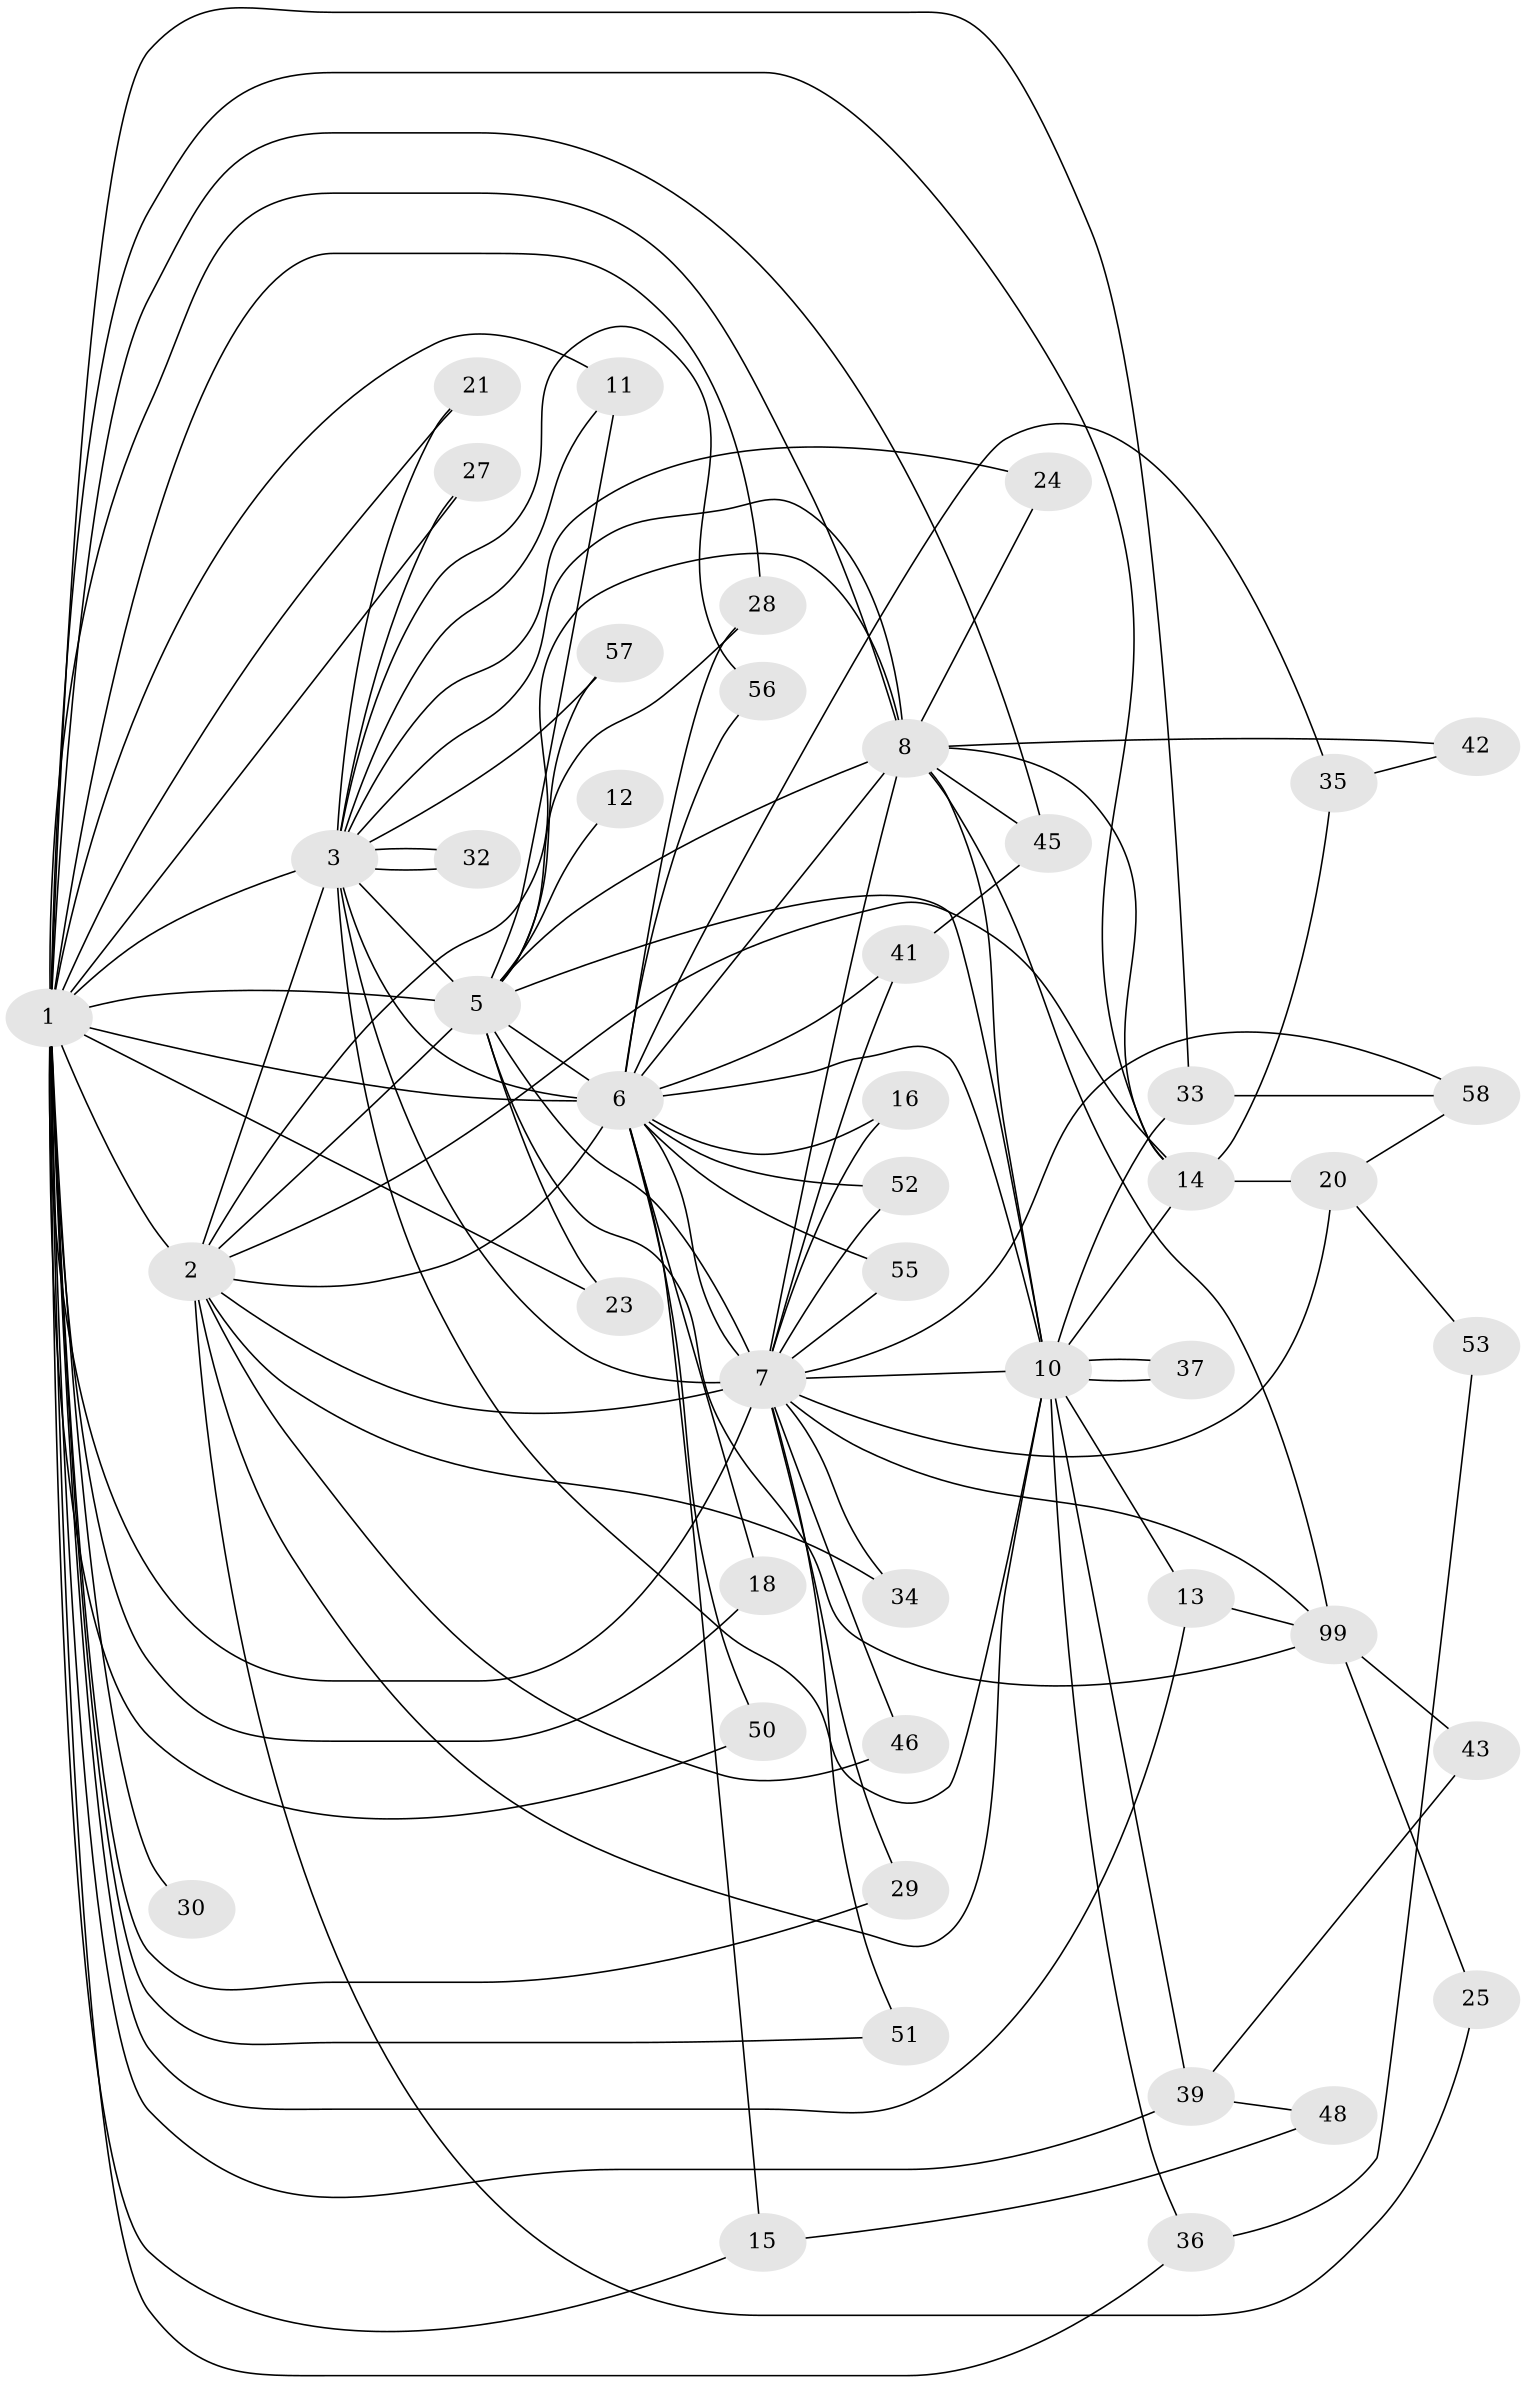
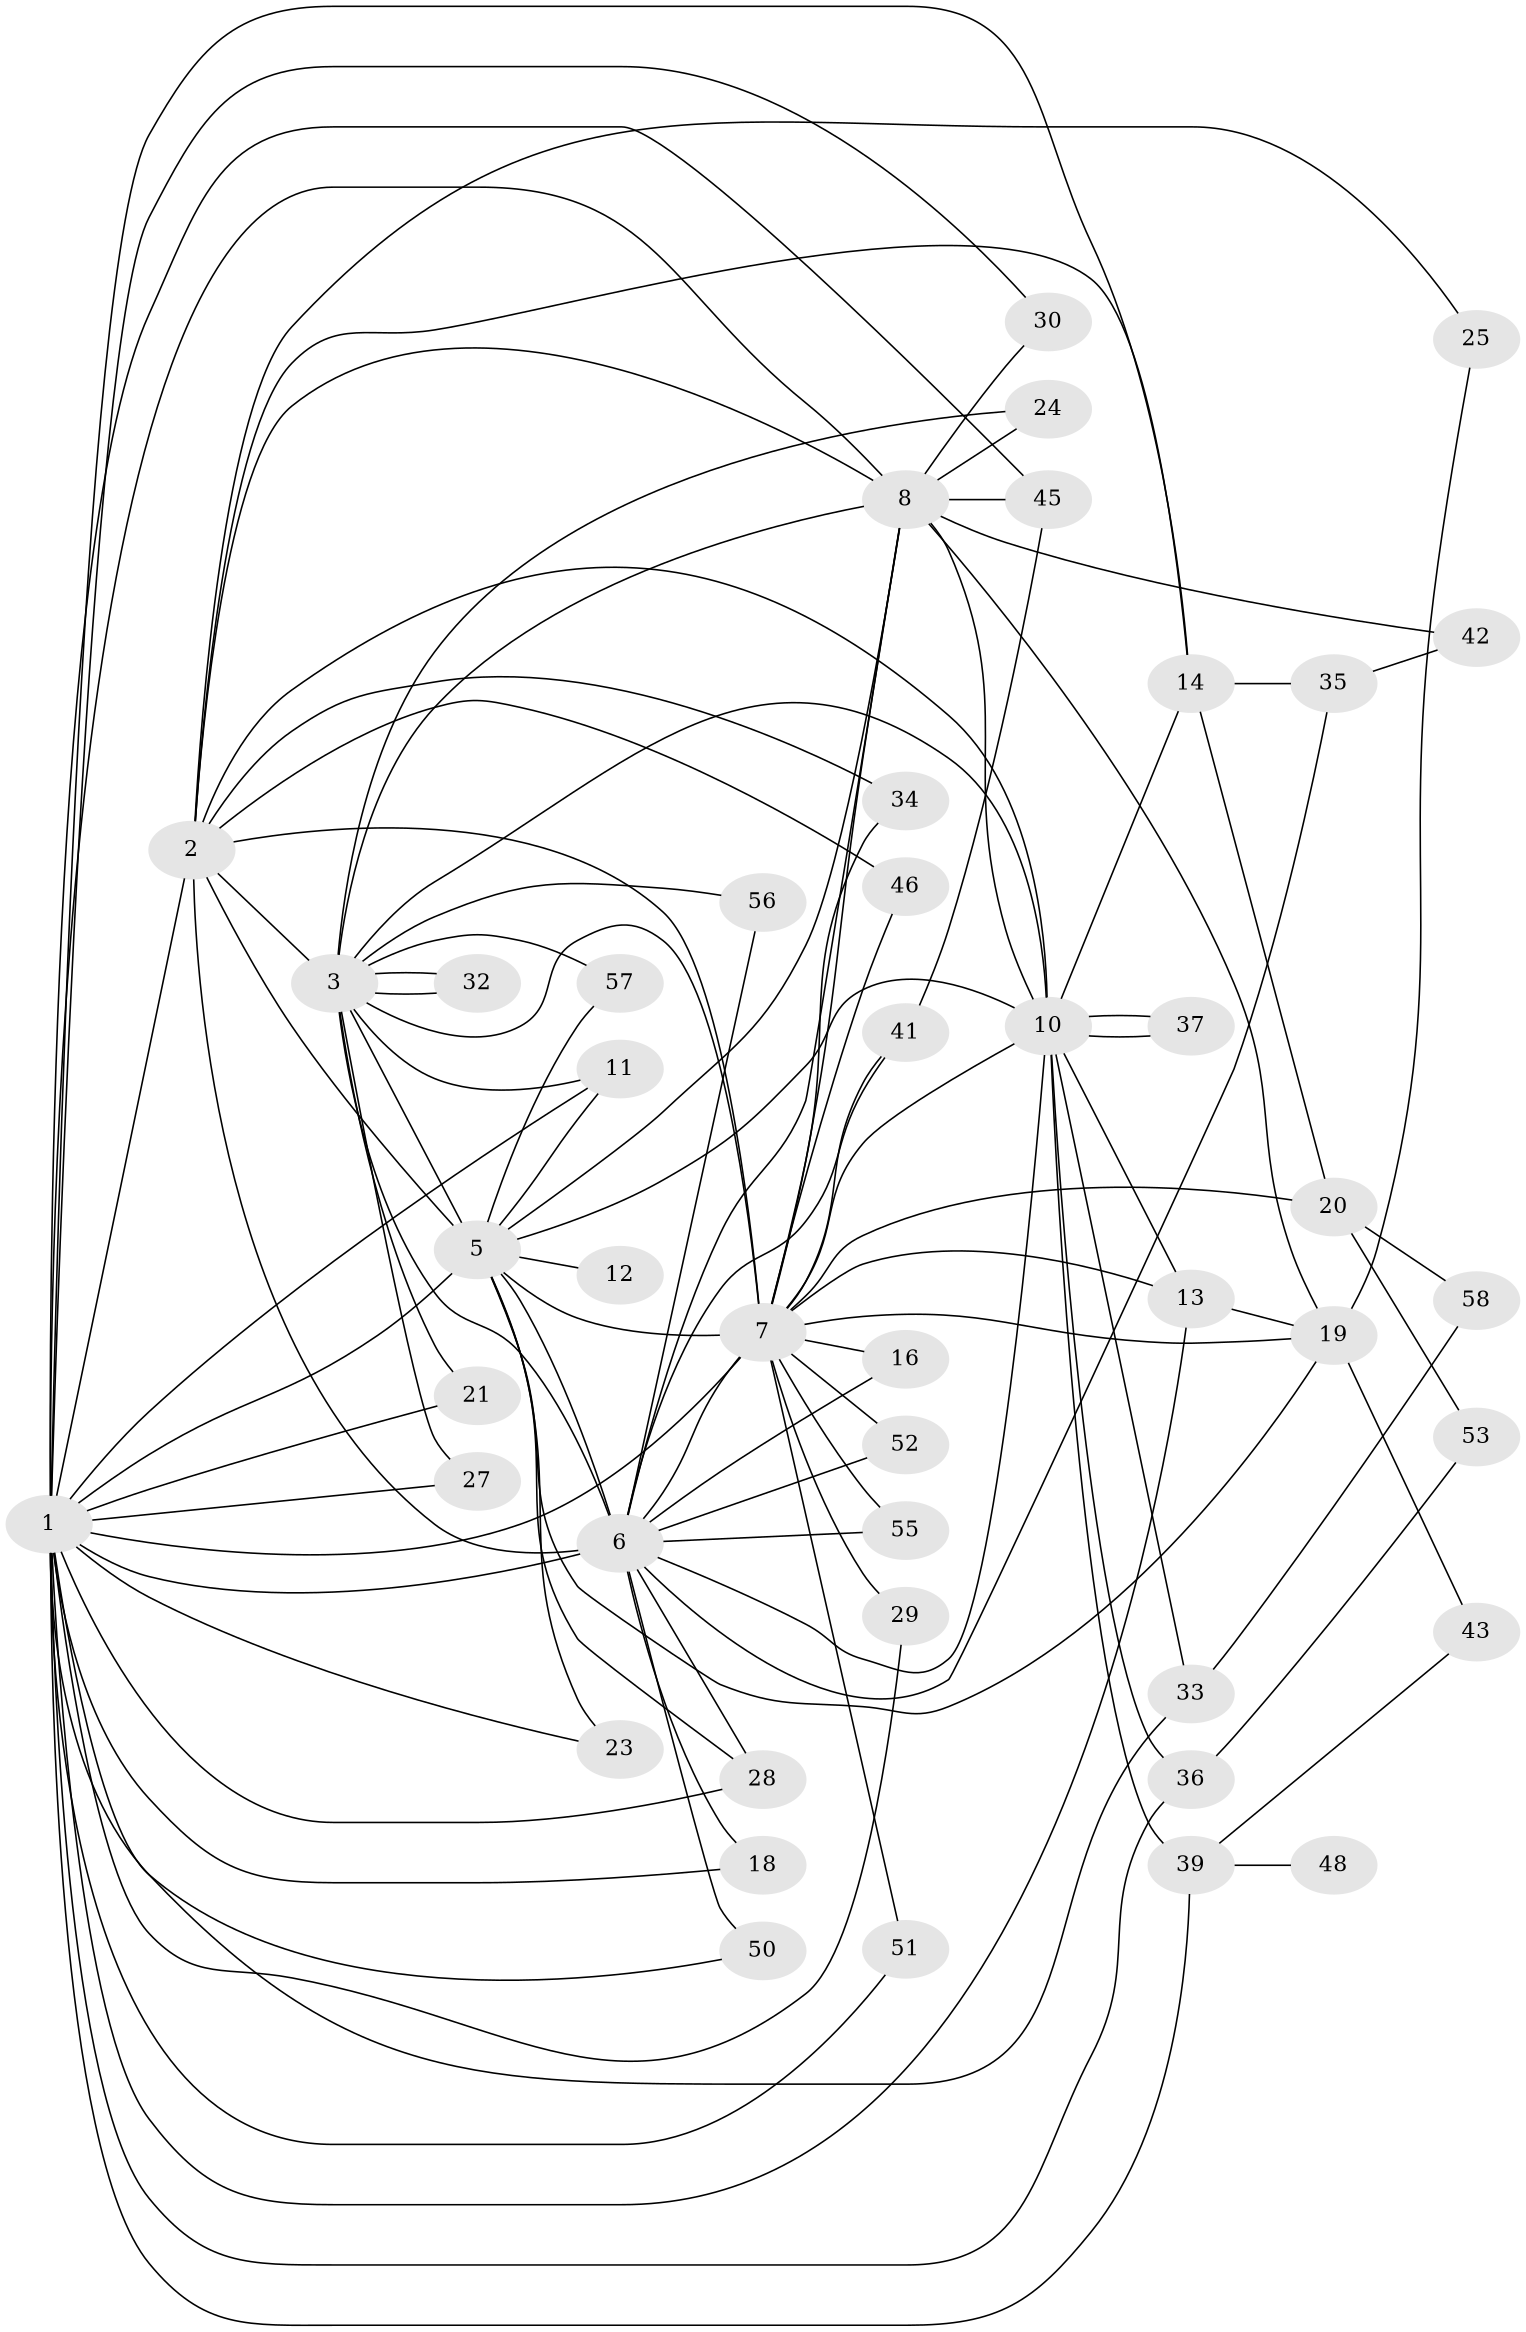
edge "8" -- "14": now "8" -- "30"
edge "3" -- "1": removed
edge "58" -- "7": now "13" -- "7"
node "99": label "99" -> "19"
node "15": removed
